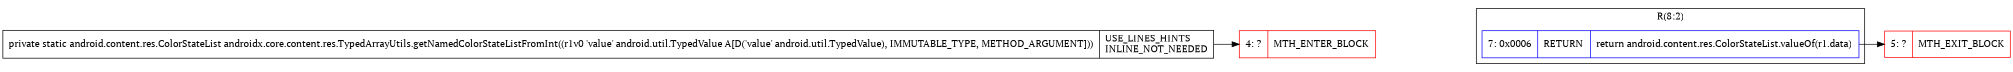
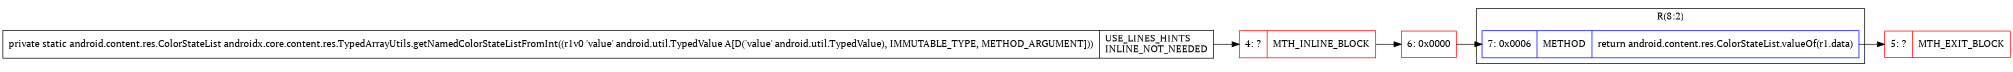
node "4: ?": text "MTH_ENTER_BLOCK" -> "MTH_INLINE_BLOCK"
node "6: 0x0000": added
node "7: 0x0006": text "RETURN" -> "METHOD"
